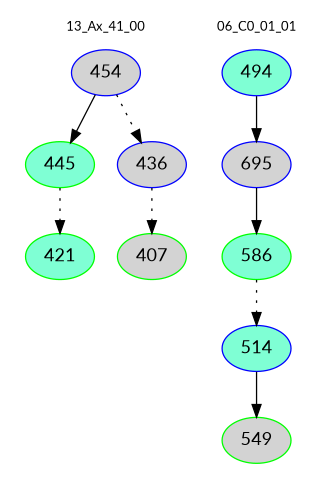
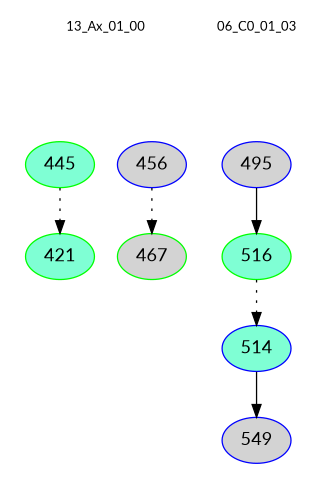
cluster "13_Ax_41_00": label "13_Ax_41_00" -> "13_Ax_01_00"
cluster "06_C0_01_01": label "06_C0_01_01" -> "06_C0_01_03"
node "454": removed
node "494": removed
node "436": label "436" -> "456"
node "695": label "695" -> "495"
node "407": label "407" -> "467"
node "586": label "586" -> "516"
node "549": color green -> blue
